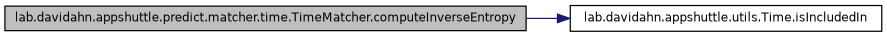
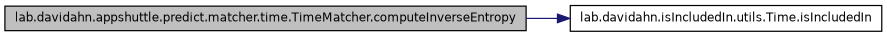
node "lab.davidahn.appshuttle.utils.Time.isIncludedIn": label "lab.davidahn.appshuttle.utils.Time.isIncludedIn" -> "lab.davidahn.isIncludedIn.utils.Time.isIncludedIn"
